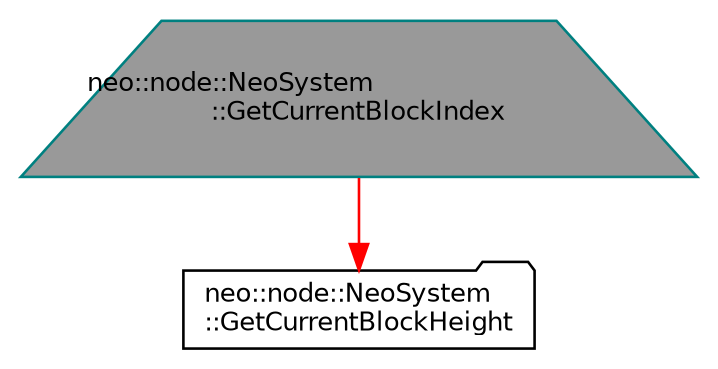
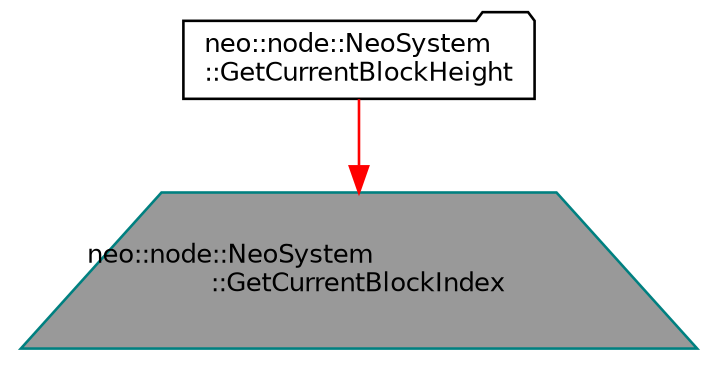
edge "neo::node::NeoSystem ::GetCurrentBlockIndex" -> "neo::node::NeoSystem ::GetCurrentBlockHeight": reversed
